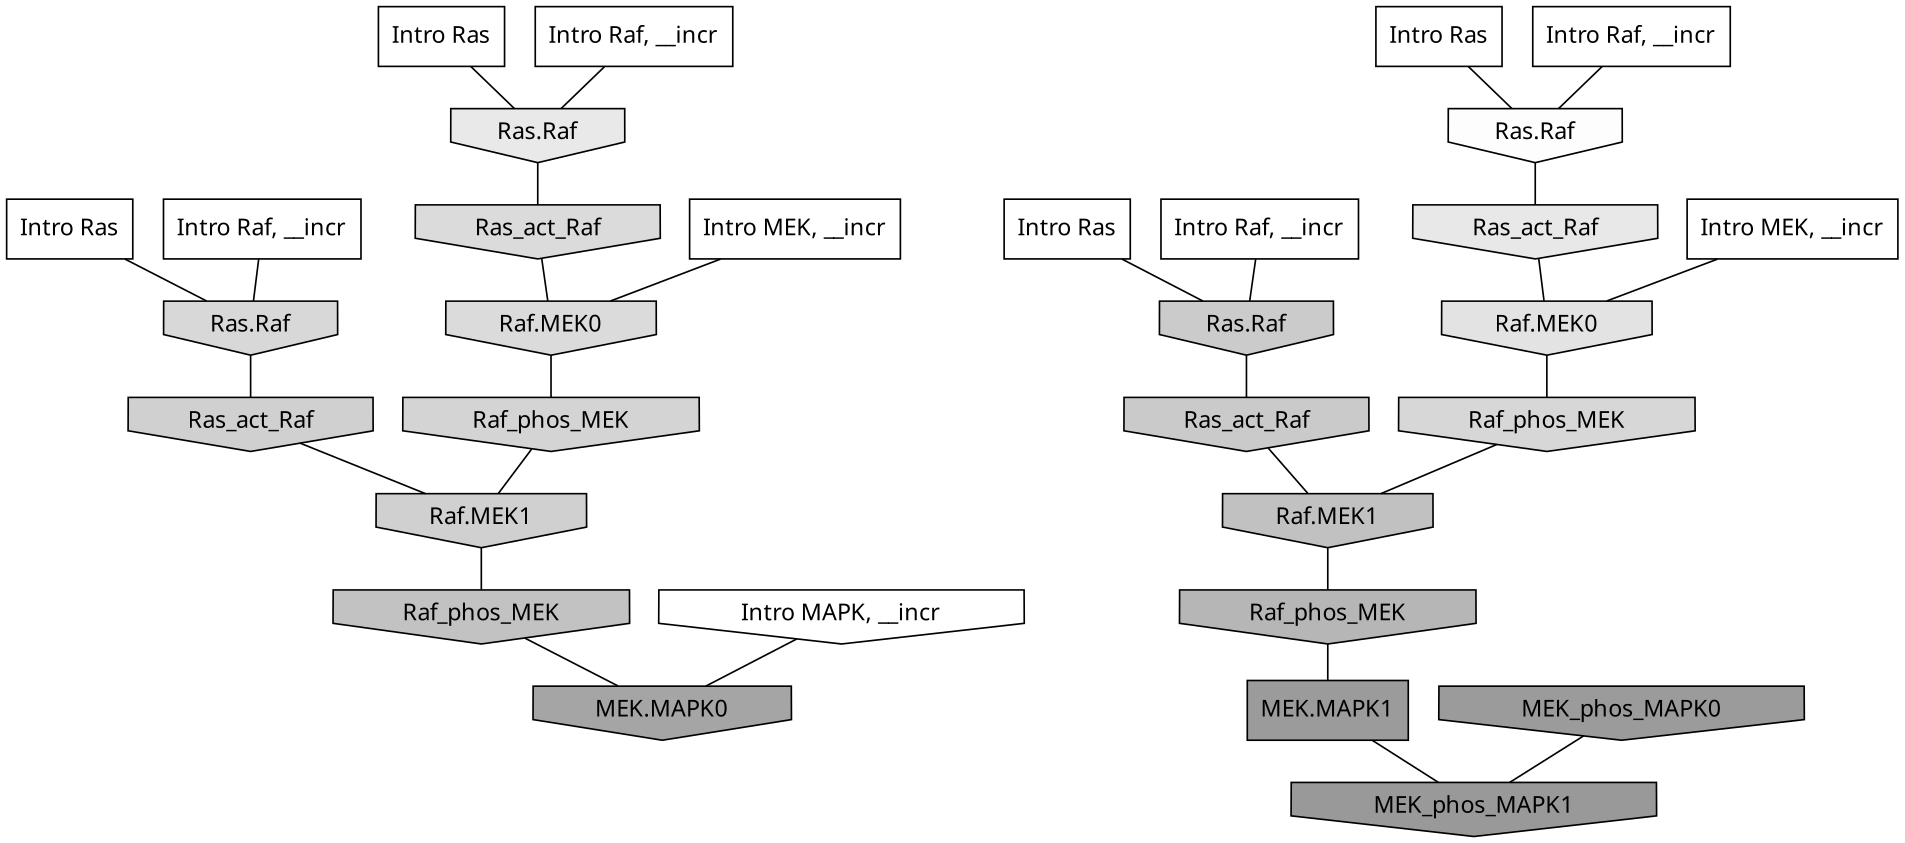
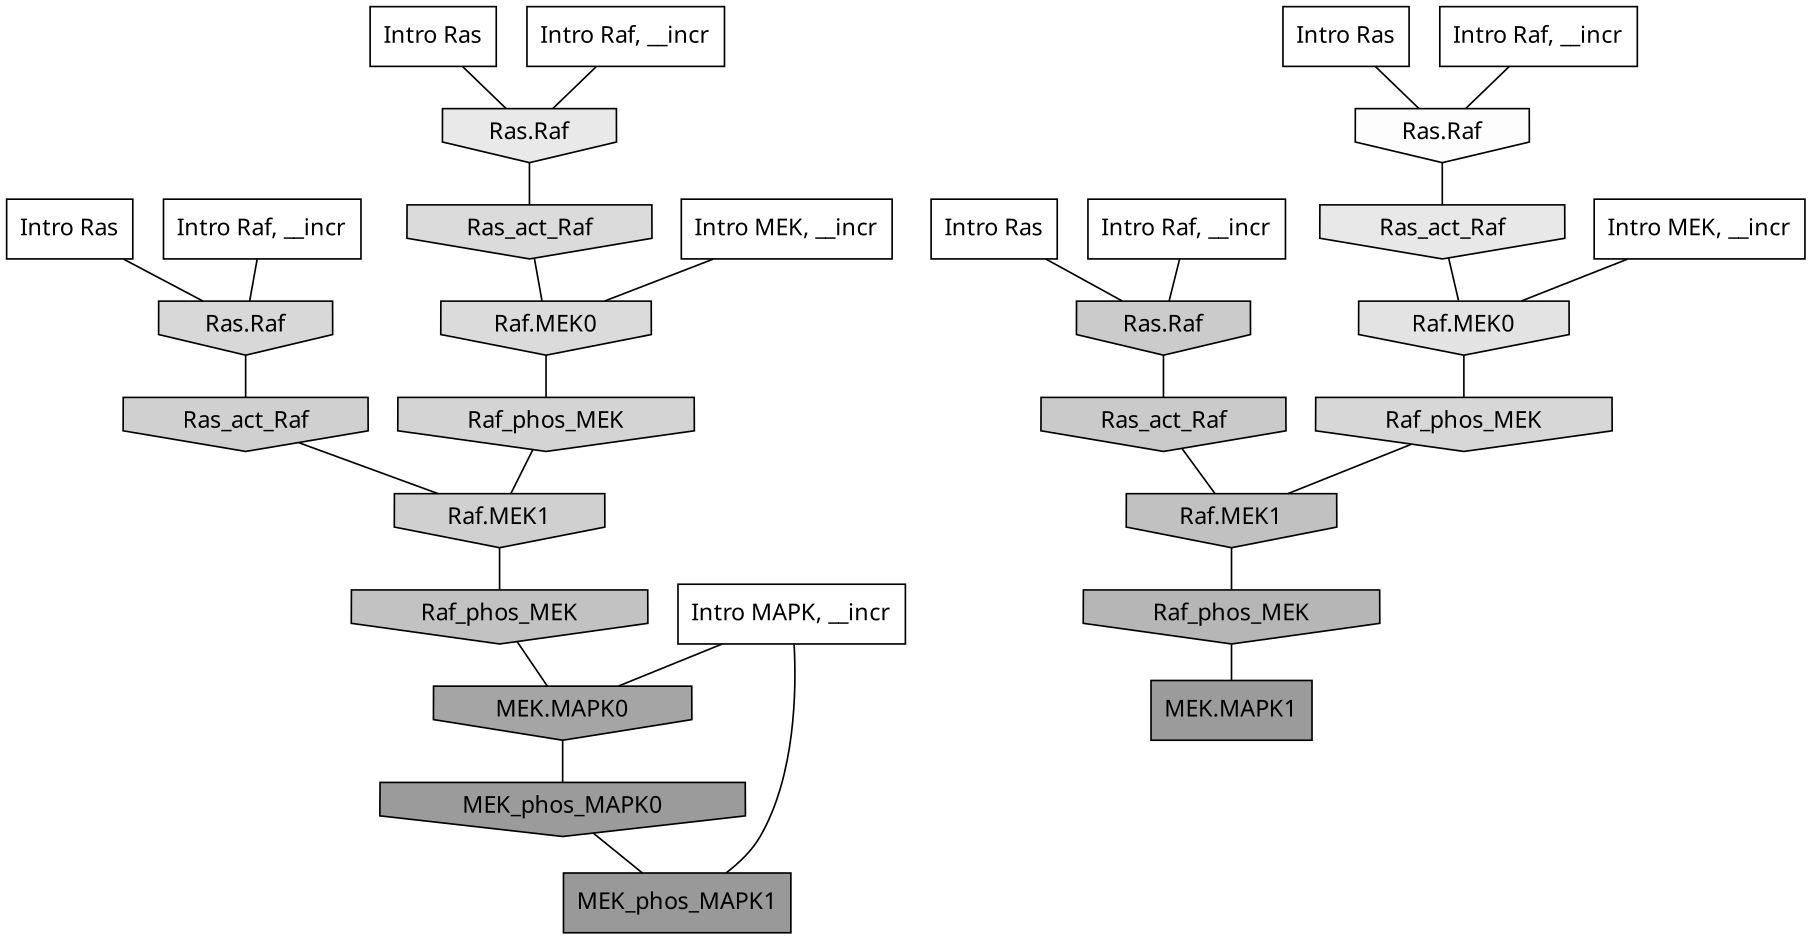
node "Intro MAPK, __incr": shape invhouse -> box
edge "MEK.MAPK0" -- "MEK_phos_MAPK0": added
edge "MEK.MAPK1" -- "MEK_phos_MAPK1": now "Intro MAPK, __incr" -- "MEK_phos_MAPK1"
node "MEK_phos_MAPK1": shape invhouse -> box
